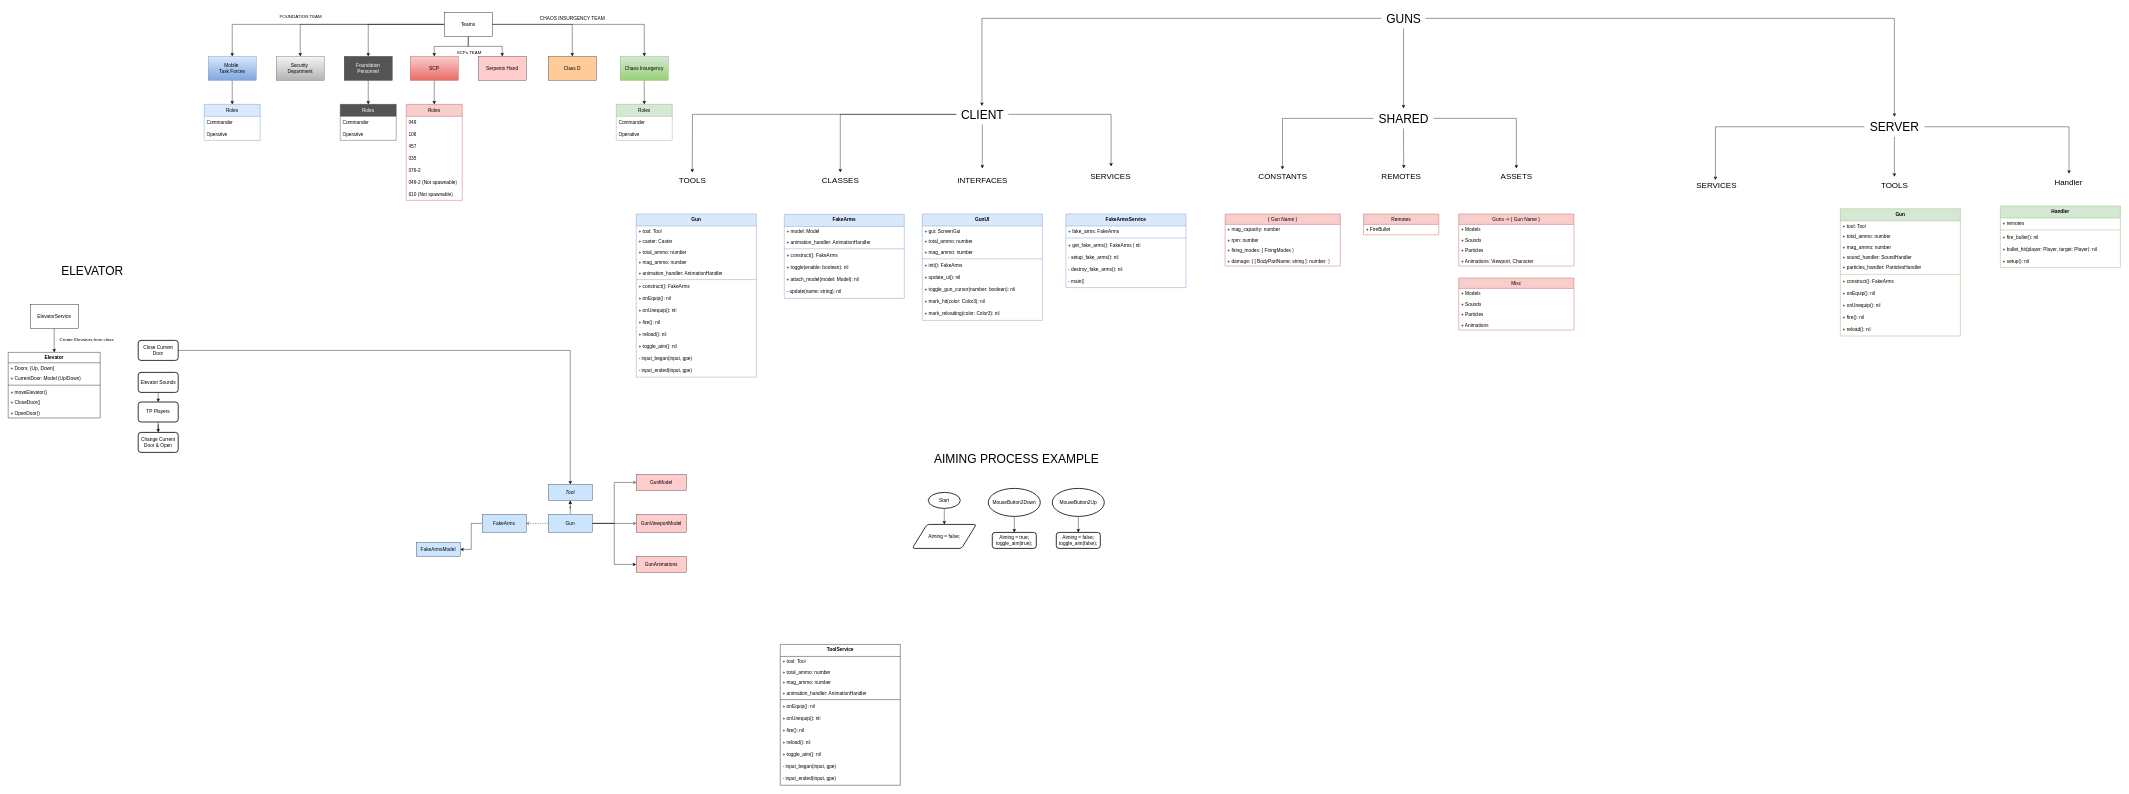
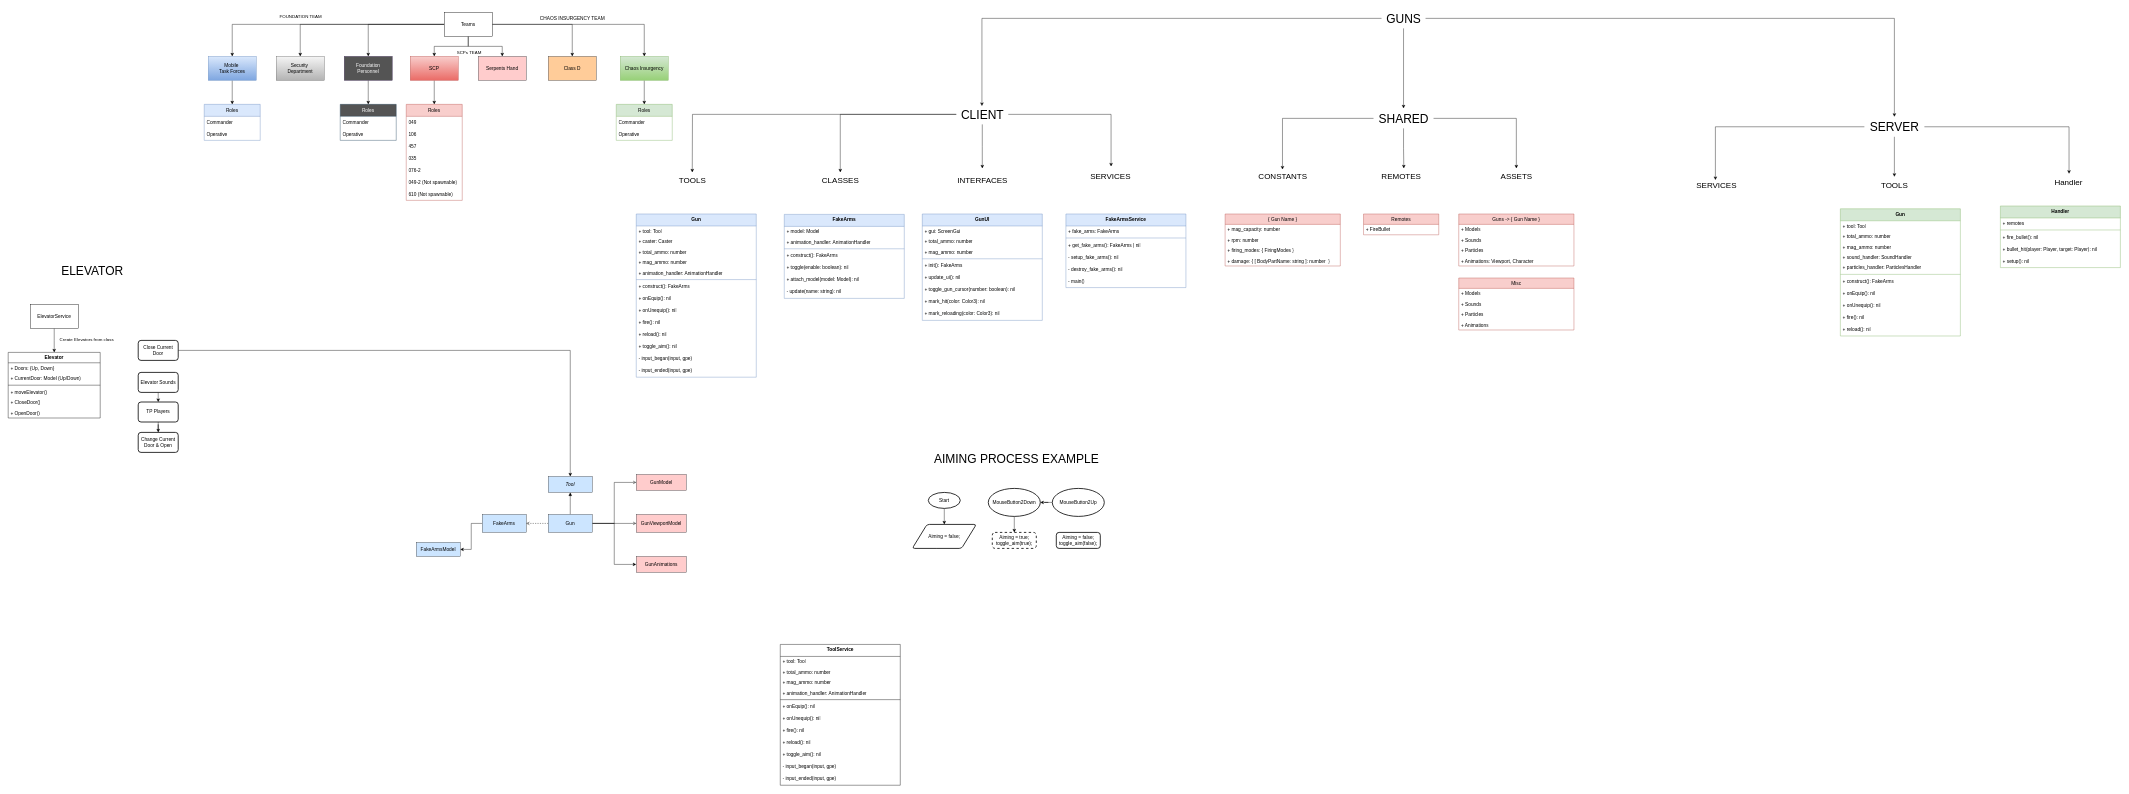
node "Tool": moved (570, 492) -> (570, 484)
edge "MouseButton2Up" -> "Aiming = false; toggle_aim(false);": now "MouseButton2Up" -> "MouseButton2Down"
node "Aiming = true; toggle_aim(true);": style solid -> dashed
